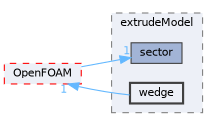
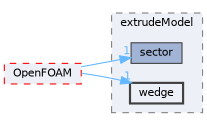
edge "wedge" -> "OpenFOAM": reversed
